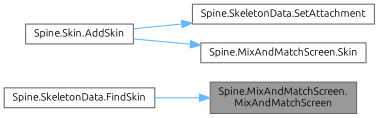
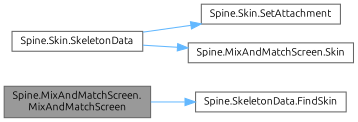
node "Spine.SkeletonData.SetAttachment": label "Spine.SkeletonData.SetAttachment" -> "Spine.Skin.SetAttachment"
node "Spine.Skin.AddSkin": label "Spine.Skin.AddSkin" -> "Spine.Skin.SkeletonData"
edge "Spine.SkeletonData.FindSkin" -> "Spine.MixAndMatchScreen. MixAndMatchScreen": reversed
